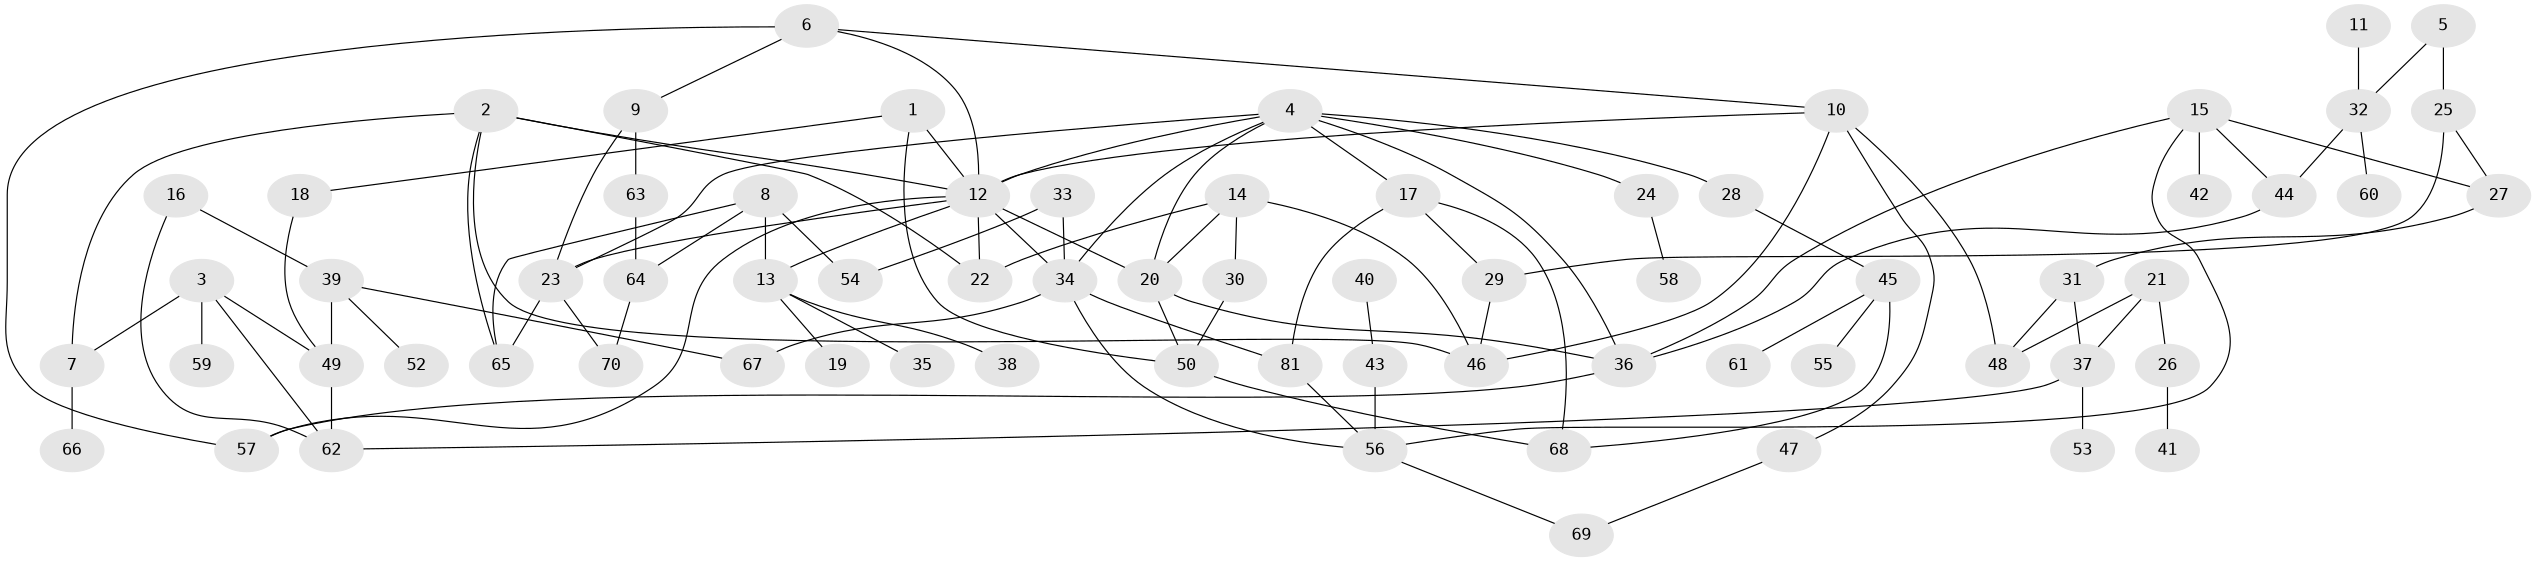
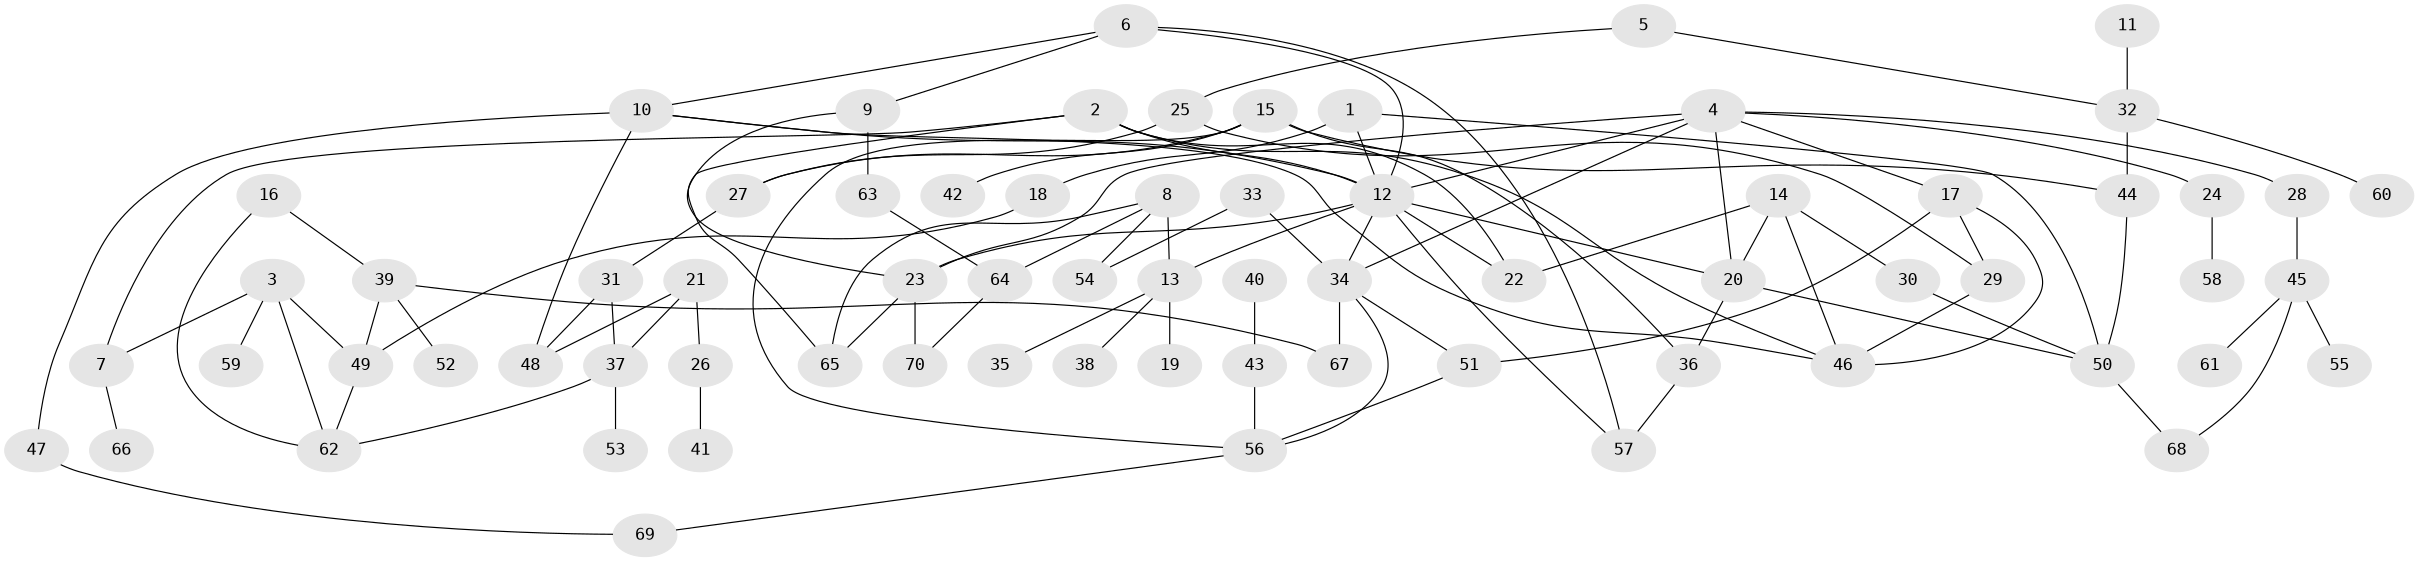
edge "4" -- "36": removed
edge "44" -- "36": now "44" -- "50"
edge "17" -- "68": now "17" -- "46"
node "81": label "81" -> "51"
